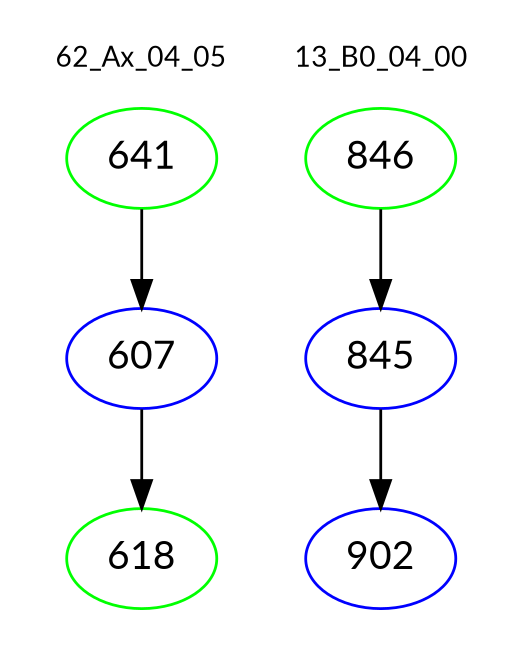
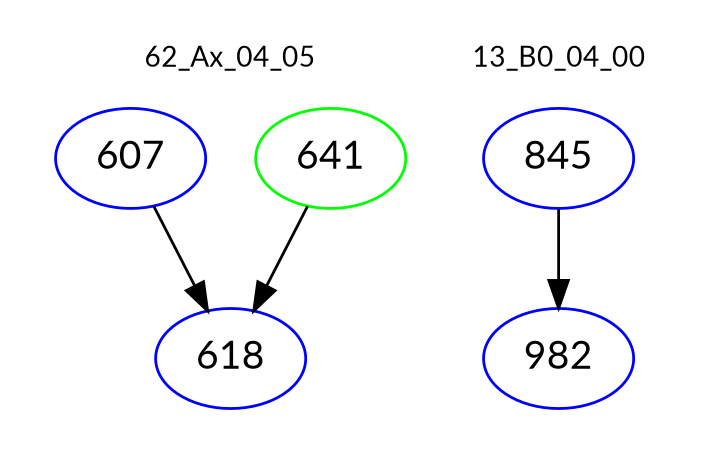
node "846": removed
edge "641" -> "607": now "641" -> "618"
node "618": color green -> blue
node "902": label "902" -> "982"
